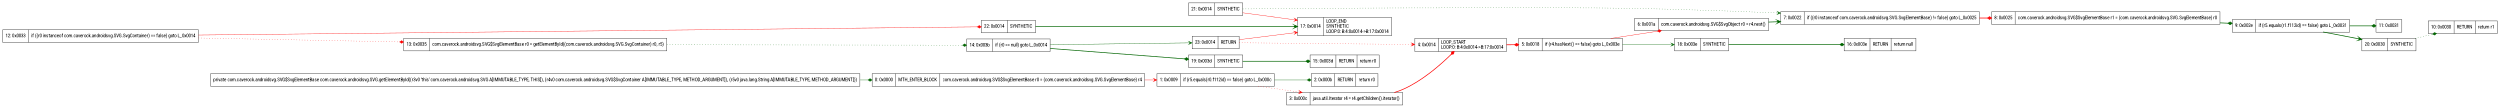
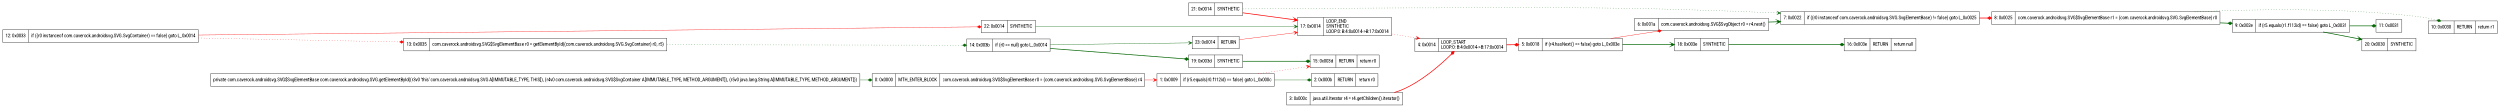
edge "21: 0x0014" -> "17: 0x0014": style solid -> bold
edge "22: 0x0014" -> "17: 0x0014": style bold -> solid
edge "20: 0x0030" -> "10: 0x0030": now "8: 0x0025" -> "10: 0x0030"
edge "23: 0x0014" -> "4: 0x0014": now "17: 0x0014" -> "4: 0x0014"
edge "5: 0x0018" -> "18: 0x003e": style solid -> bold
edge "1: 0x0009" -> "3: 0x000c": now "1: 0x0009" -> "15: 0x003d"
